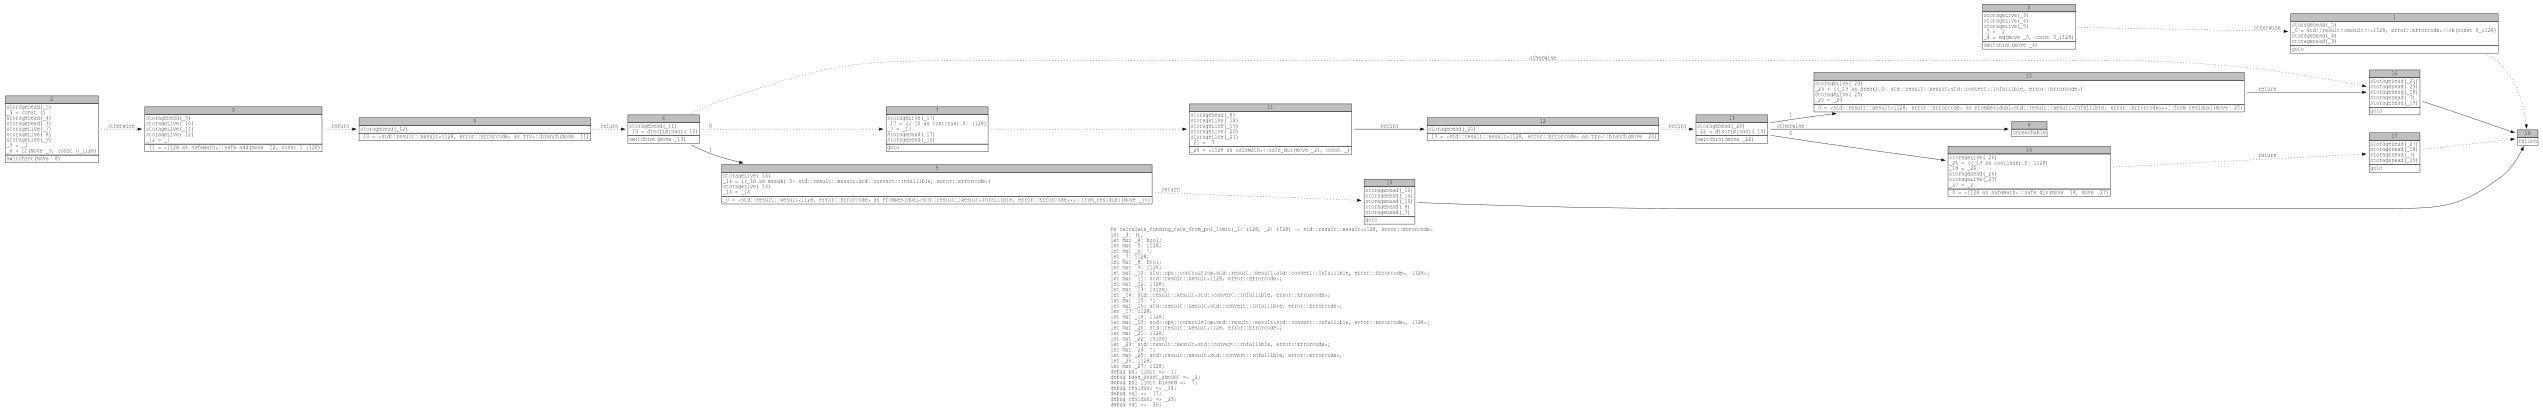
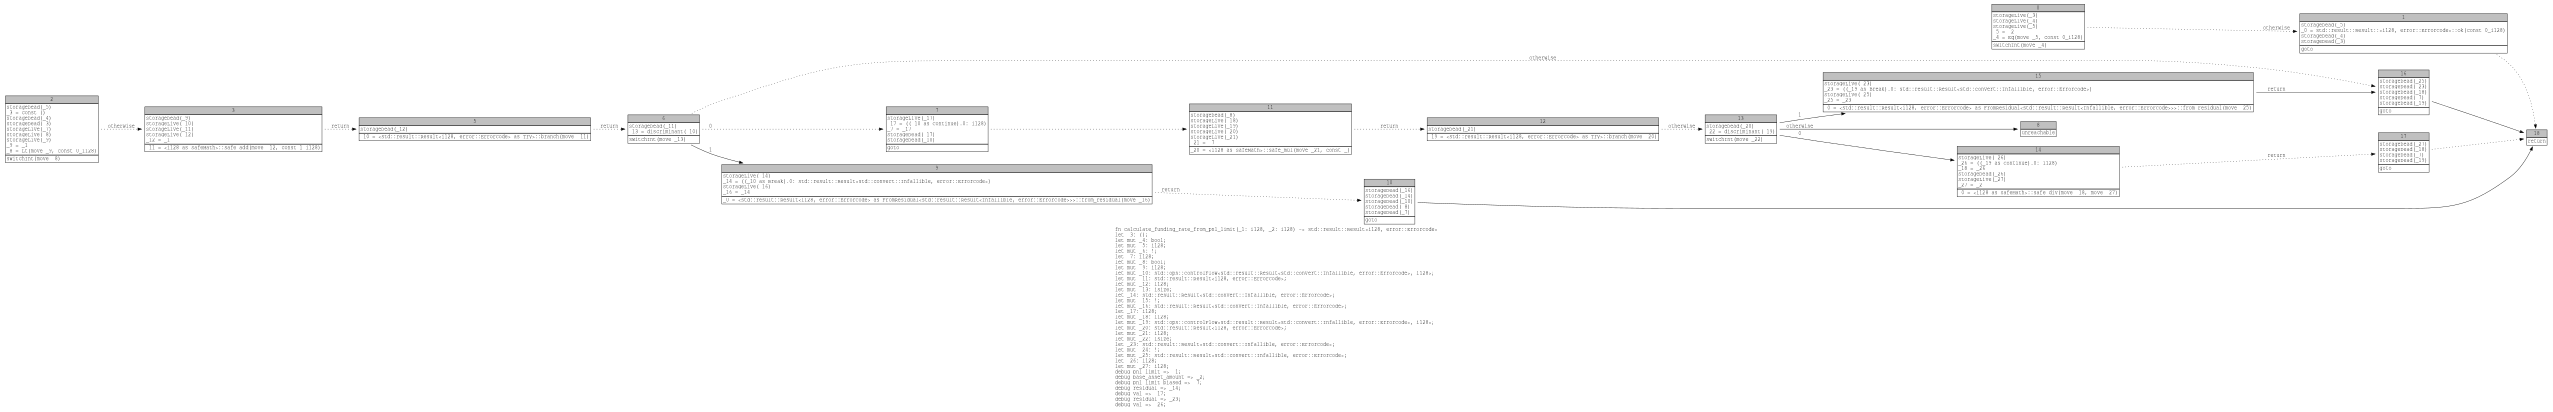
edge "12" -> "13": label "return" -> "otherwise"
edge "11" -> "12": style solid -> dotted
